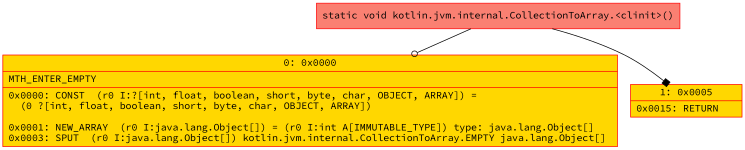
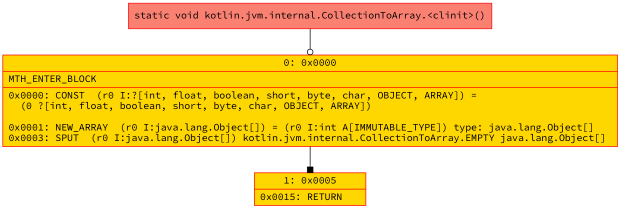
edge "static void kotlin.jvm.internal.CollectionToArray.<clinit>()" -> "1: 0x0005": now "0: 0x0000" -> "1: 0x0005"
node "0: 0x0000": text "MTH_ENTER_EMPTY" -> "MTH_ENTER_BLOCK"
